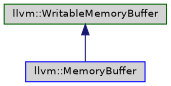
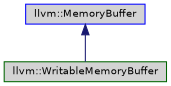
edge "llvm::MemoryBuffer" -> "llvm::WritableMemoryBuffer": reversed
